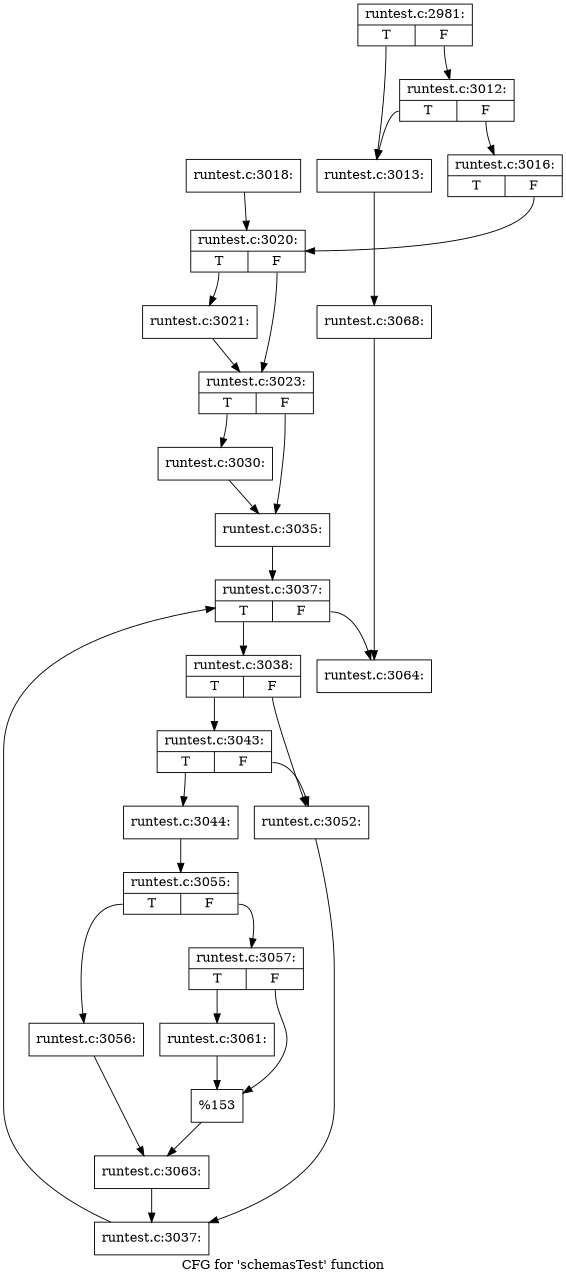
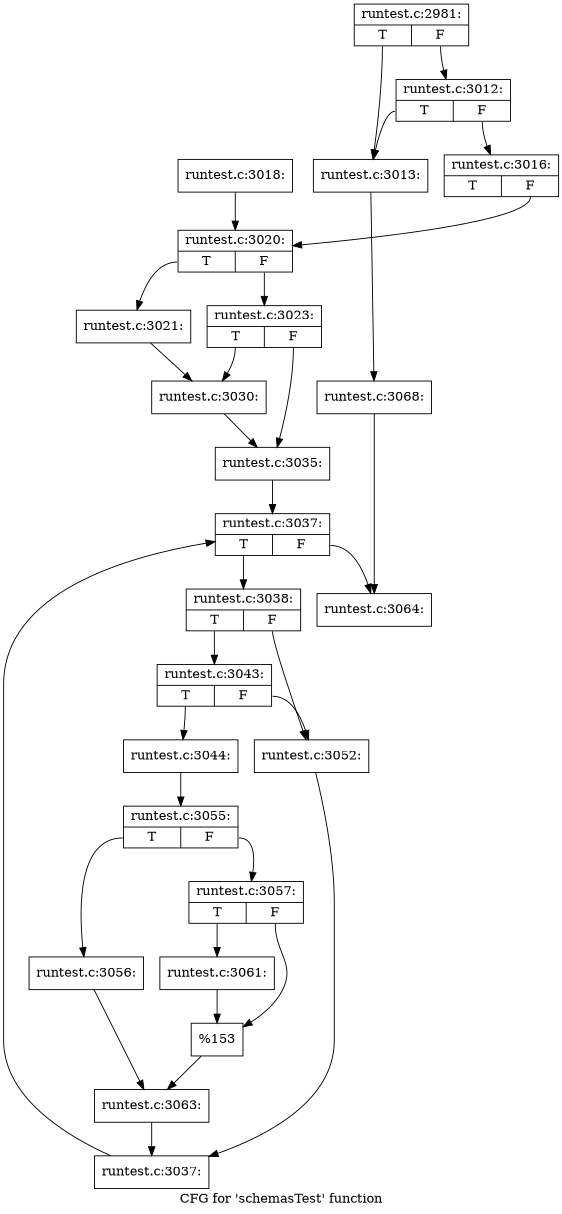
edge "runtest.c:3021:" -> "runtest.c:3023:": now "runtest.c:3021:" -> "runtest.c:3030:"
